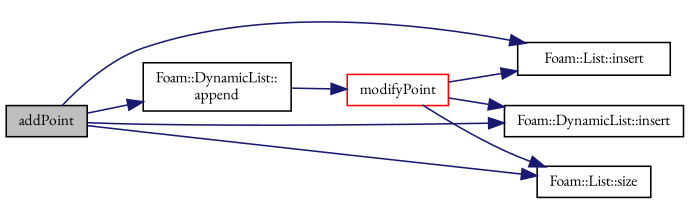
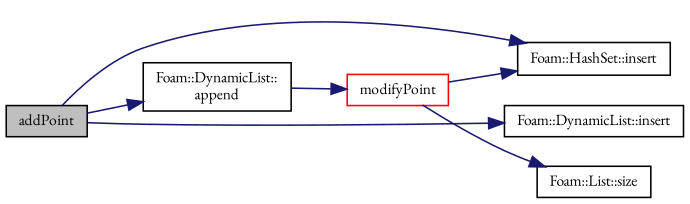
node "Foam::List::insert": label "Foam::List::insert" -> "Foam::HashSet::insert"
edge "modifyPoint" -> "Foam::DynamicList::insert": removed
edge "addPoint" -> "Foam::List::size": removed
